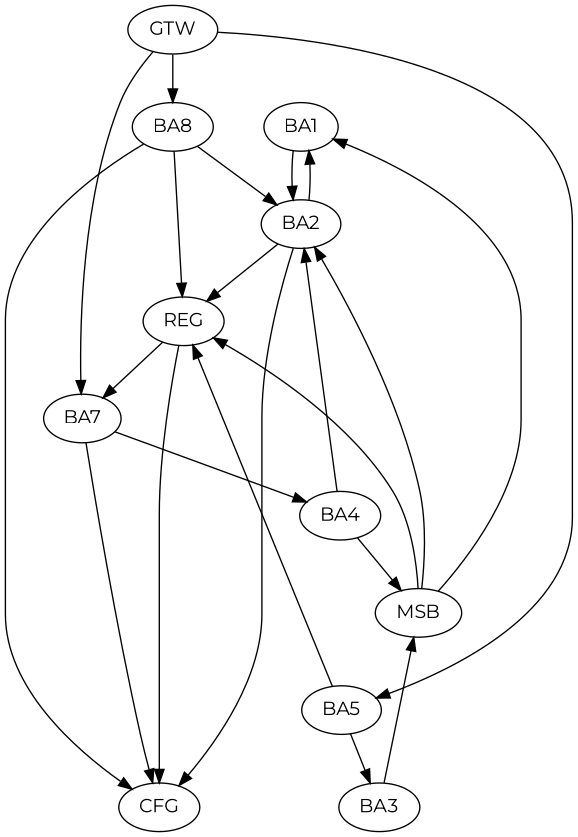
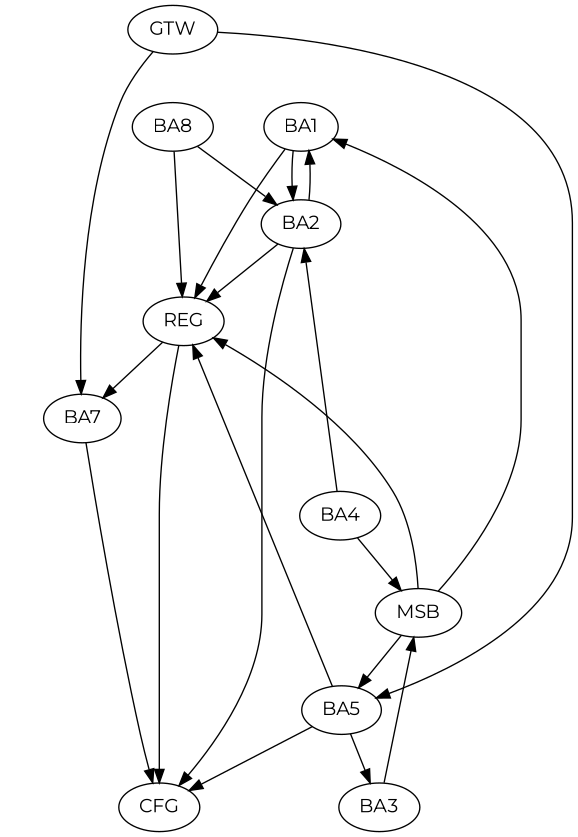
edge "GTW" -> "BA8": removed
edge "BA1" -> "REG": added
edge "MSB" -> "BA2": now "MSB" -> "BA5"
edge "BA8" -> "CFG": now "BA5" -> "CFG"
edge "BA7" -> "BA4": removed
